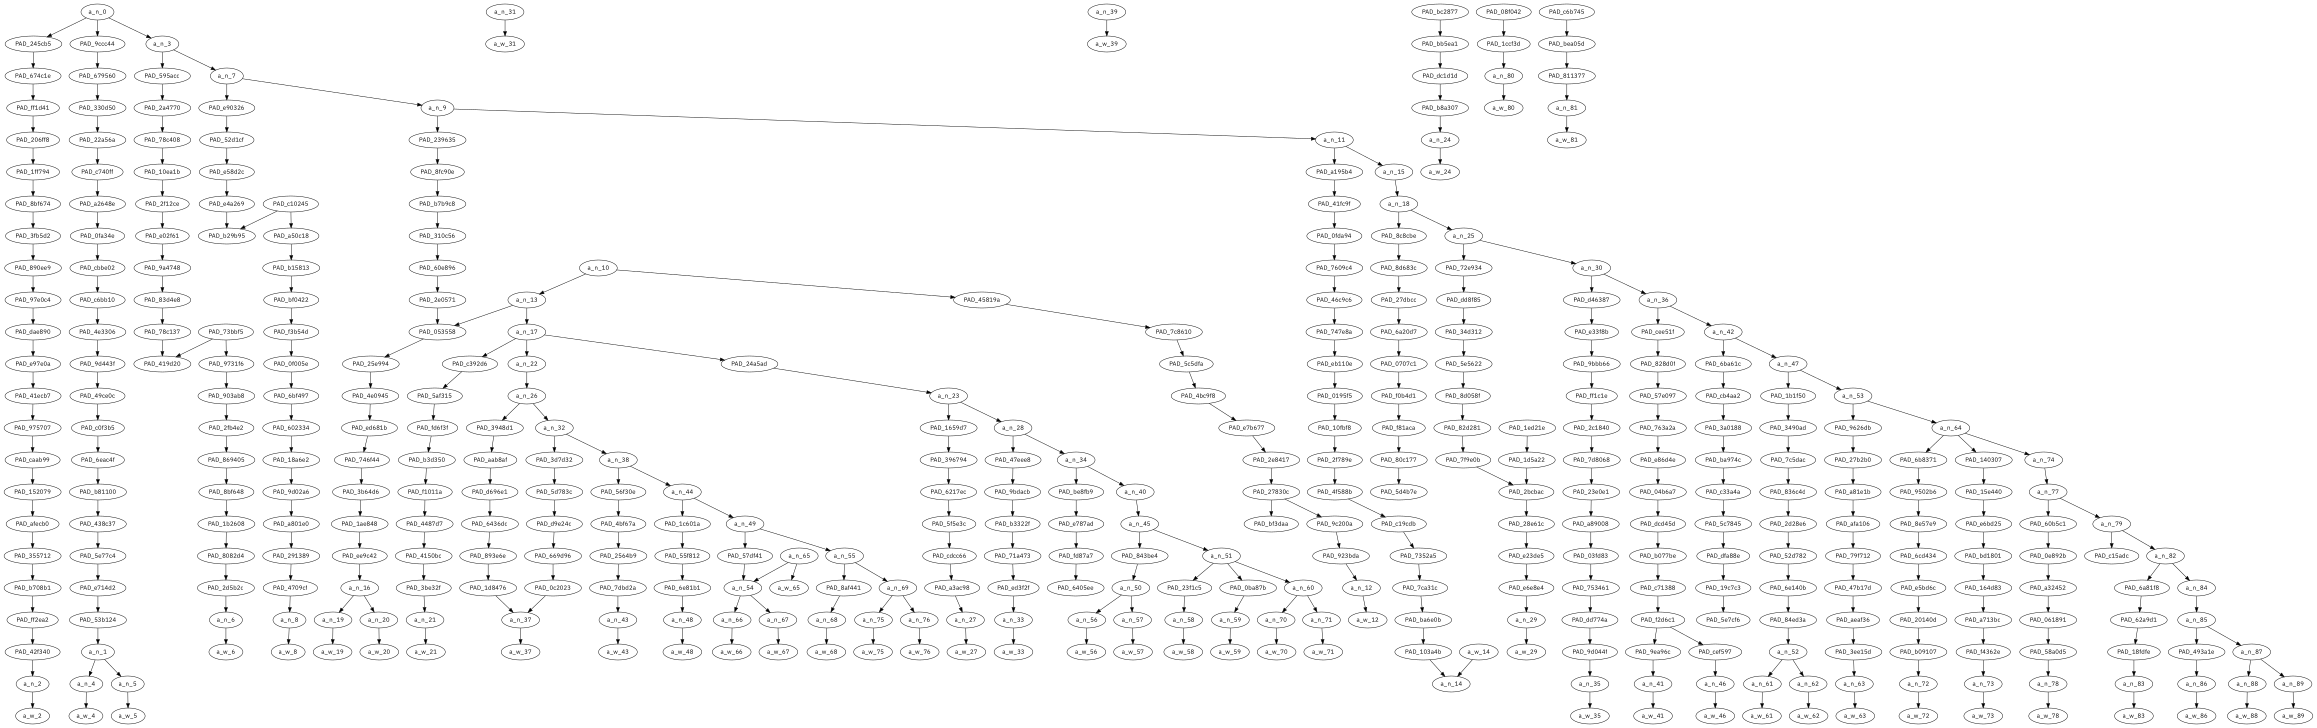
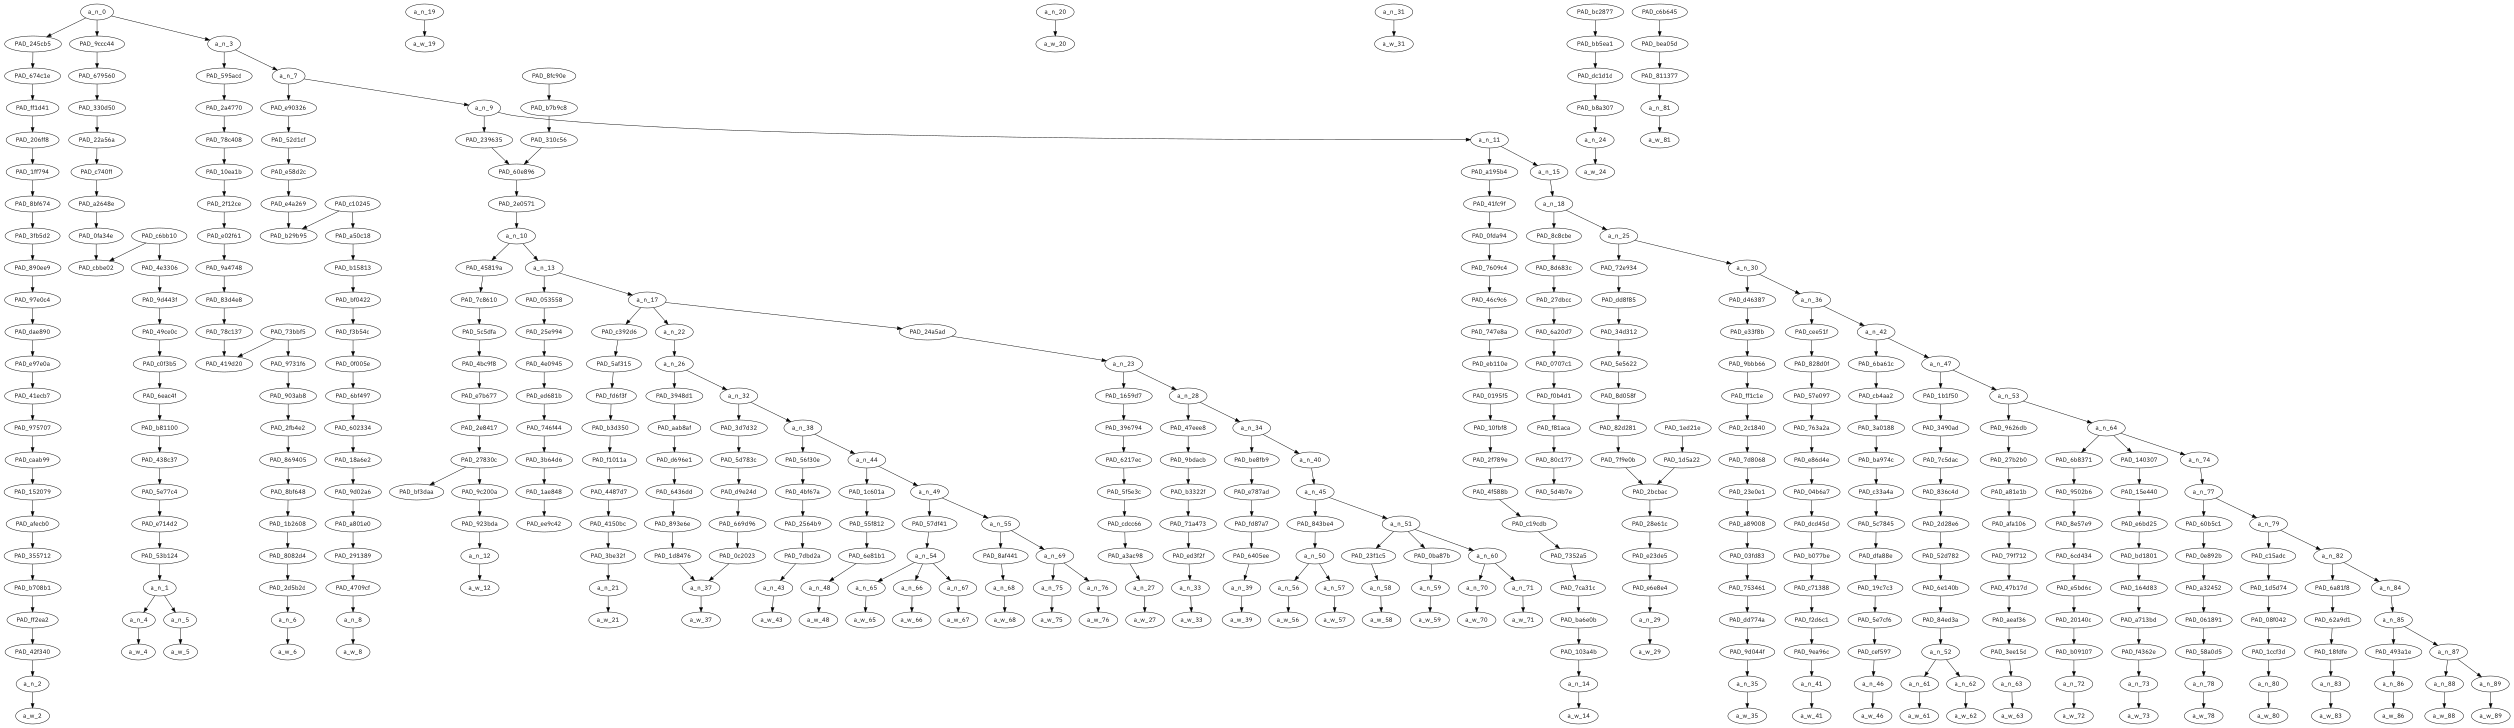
node "PAD_c6b745": label "PAD_c6b745" -> "PAD_c6b645"
edge "PAD_239635" -> "PAD_8fc90e": now "PAD_239635" -> "PAD_60e896"
edge "PAD_cbbe02" -> "PAD_c6bb10": reversed
edge "PAD_2e0571" -> "PAD_053558": now "PAD_2e0571" -> "a_n_10"
edge "PAD_6405ee" -> "a_n_39": added
edge "a_n_65" -> "a_n_54": reversed
node "a_n_16": removed
node "PAD_1d5d74": added
edge "PAD_f2d6c1" -> "PAD_cef597": now "PAD_5e7cf6" -> "PAD_cef597"
edge "a_w_14" -> "a_n_14": reversed
